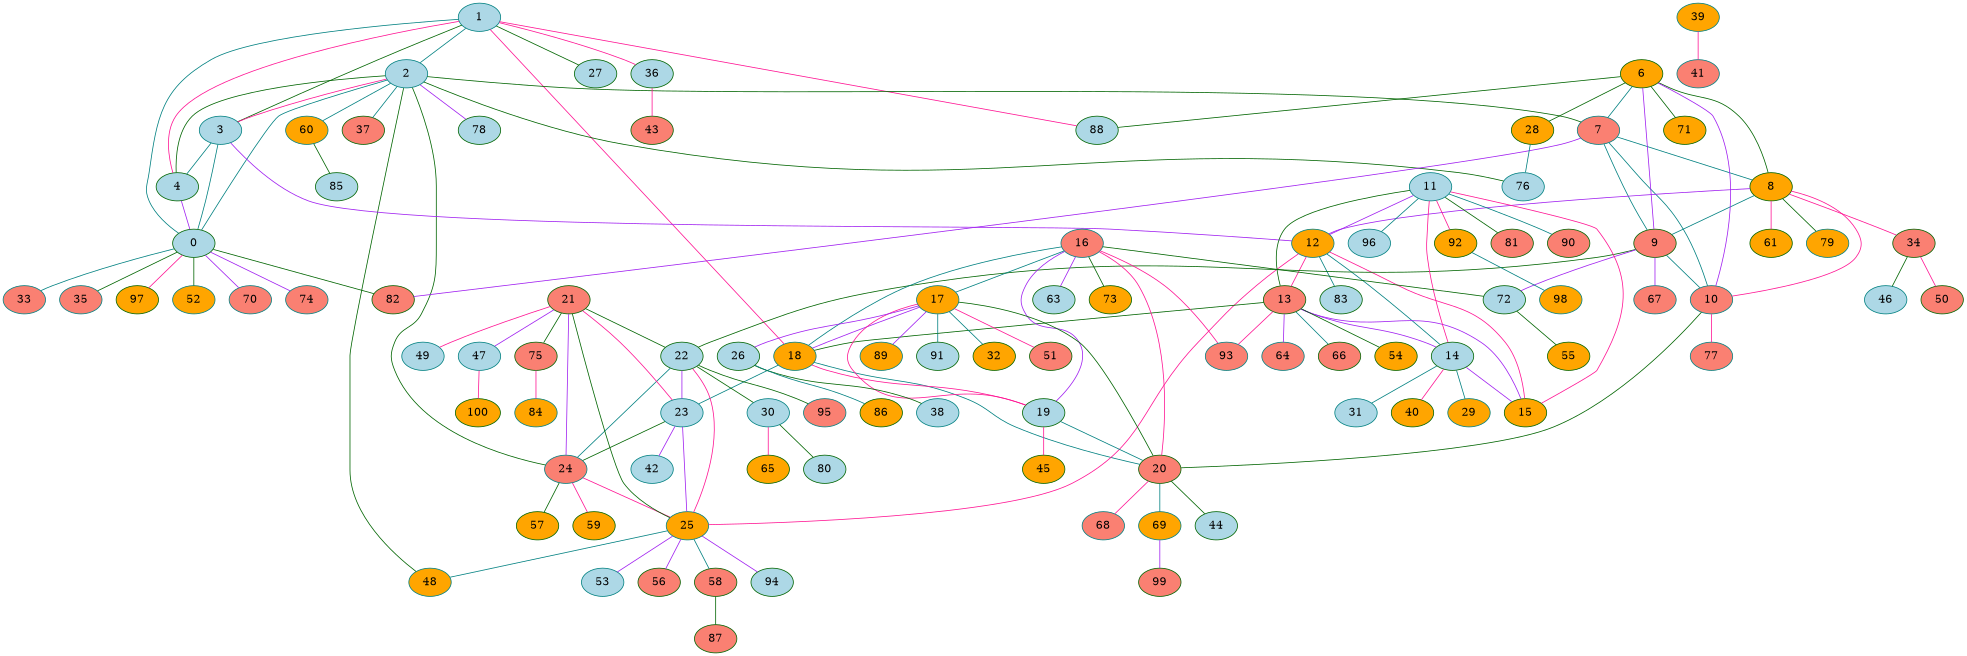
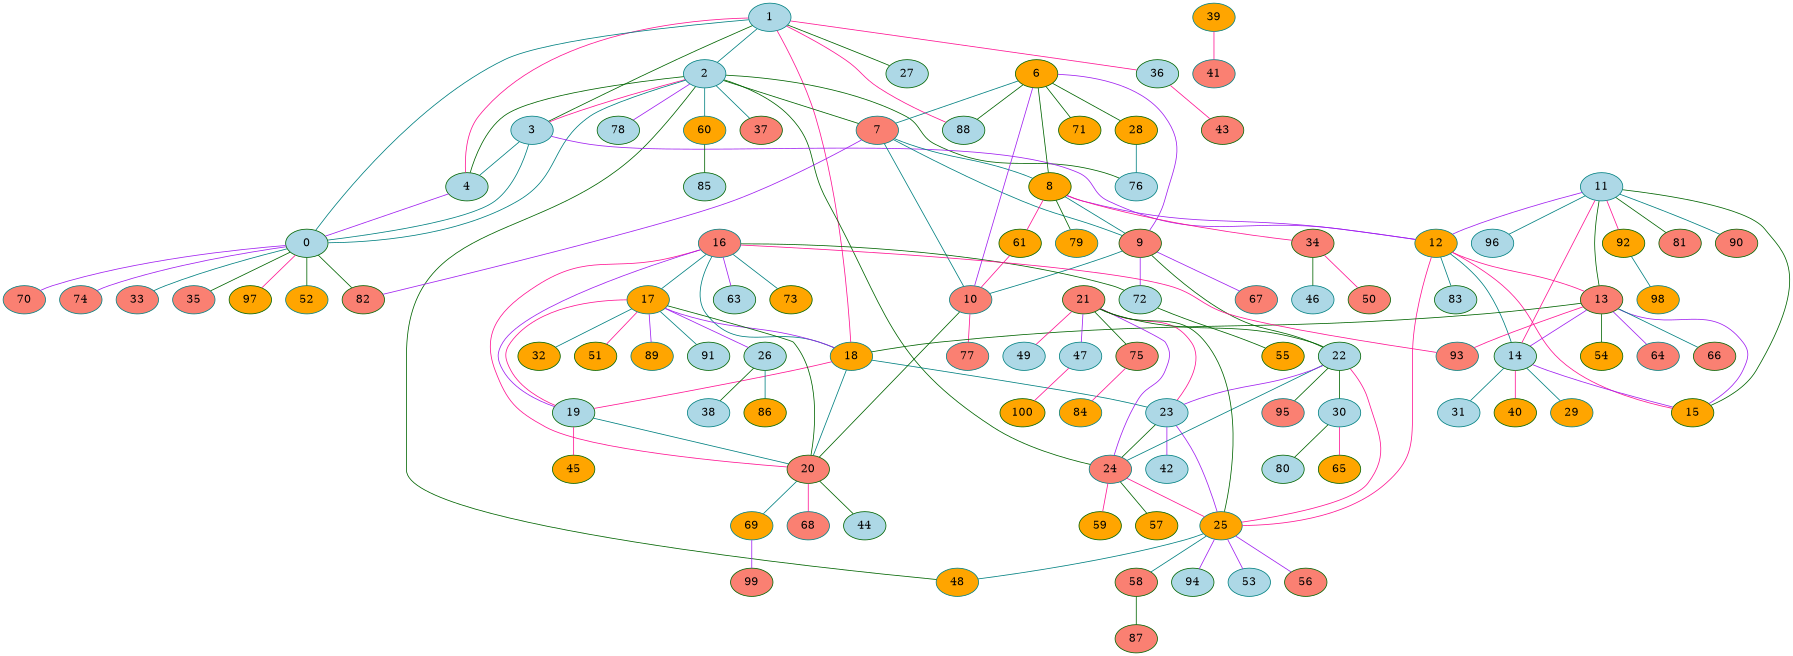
edge "11" -- "15": color deeppink -> darkgreen
edge "8" -- "10": now "61" -- "10"
edge "16" -- "73": color darkgreen -> teal
node "51": fillcolor salmon -> orange
